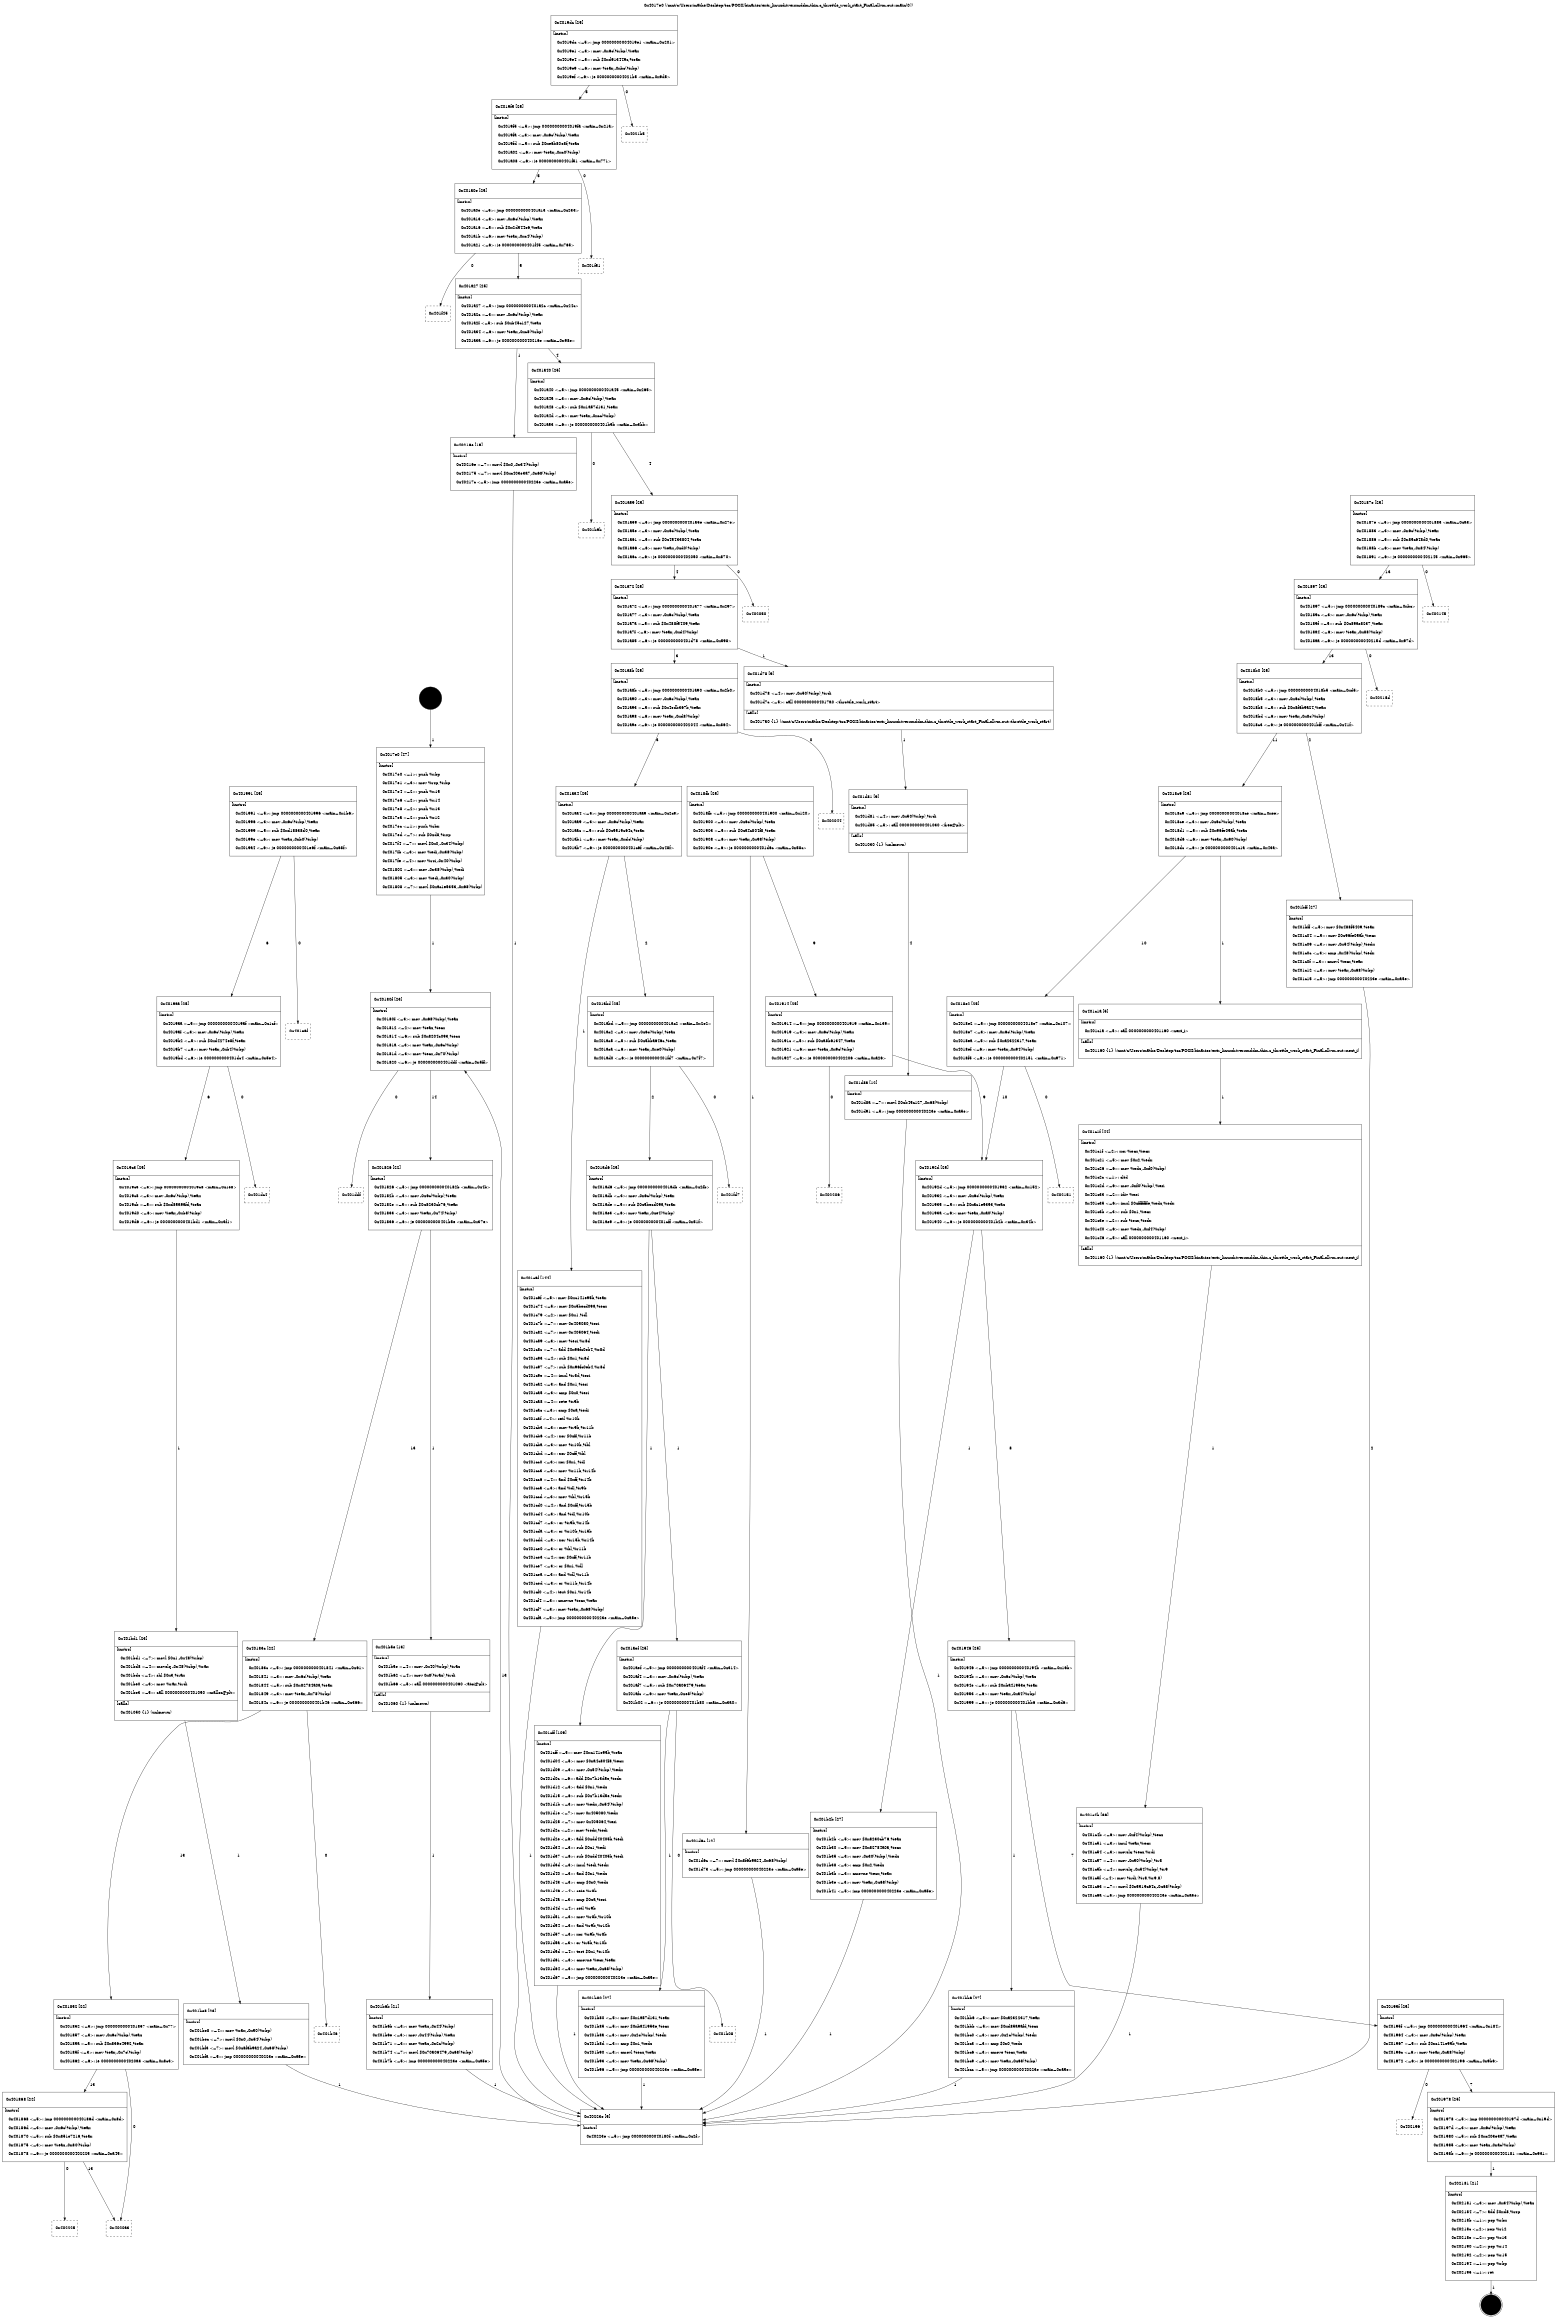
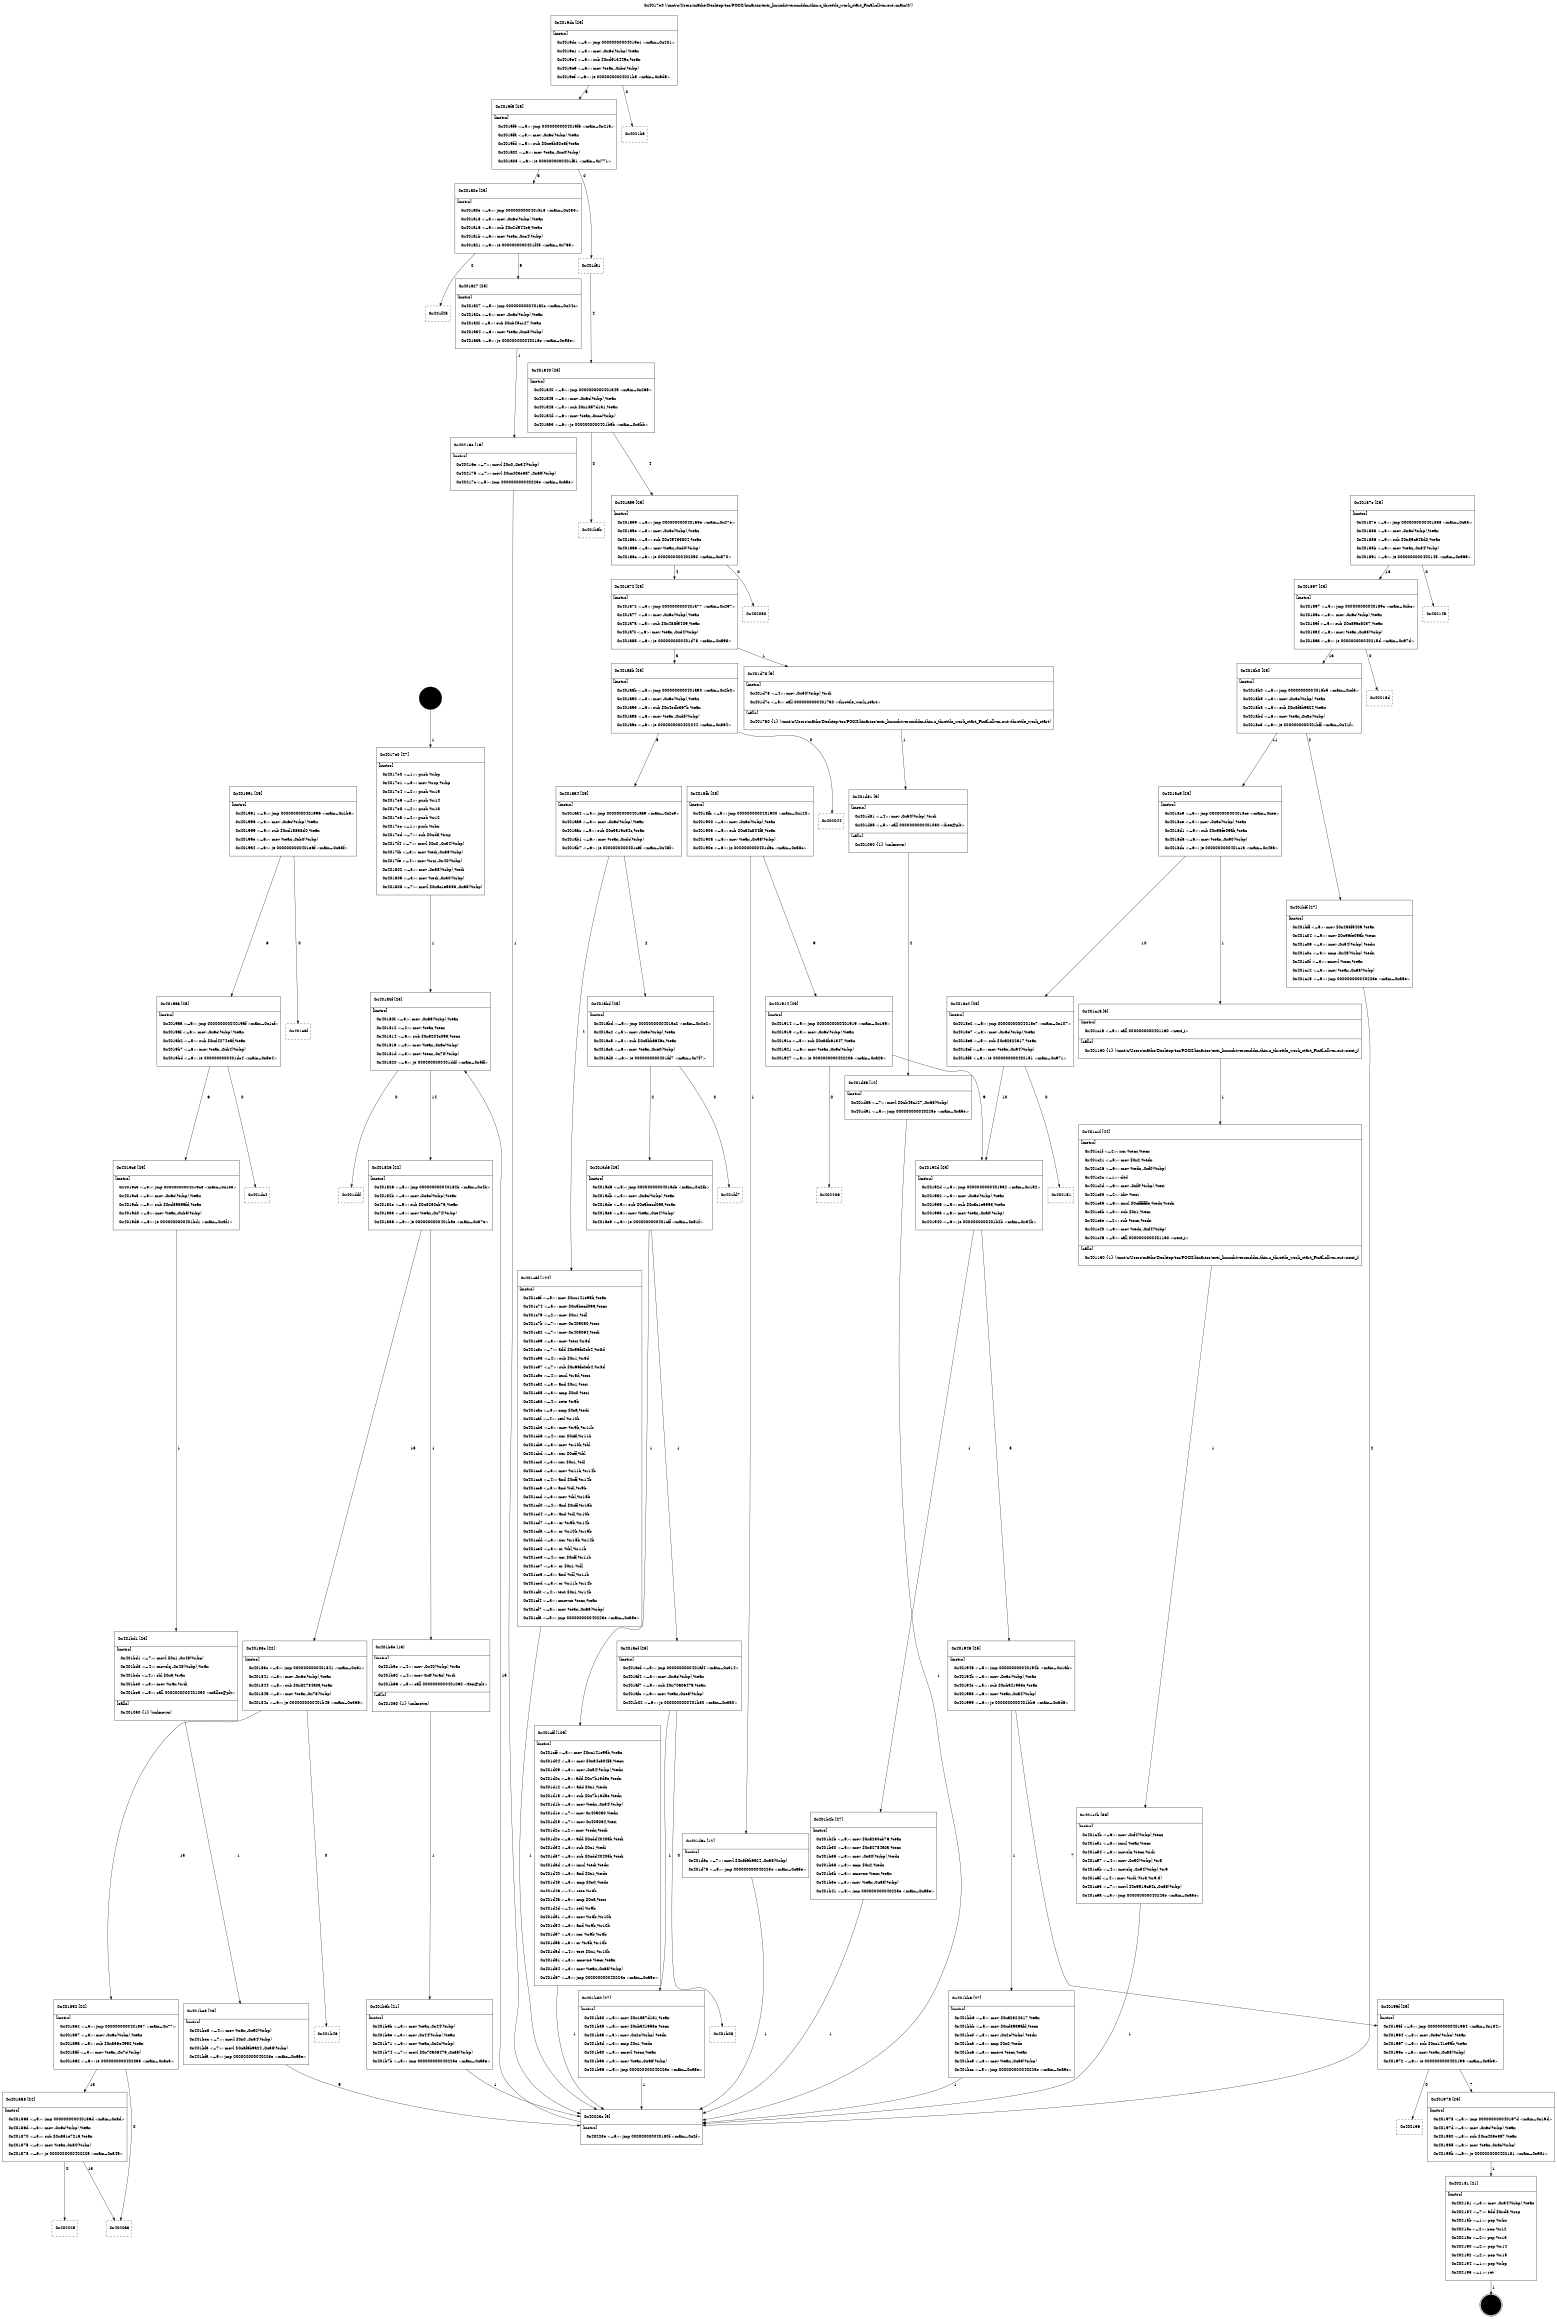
edge "0x401a27 [25]" -> "0x401a40 [25]": now "0x401f51" -> "0x401a40 [25]"
edge "0x401be8 [23]" -> "0x40223e [5]": label " 1" -> " 9"
